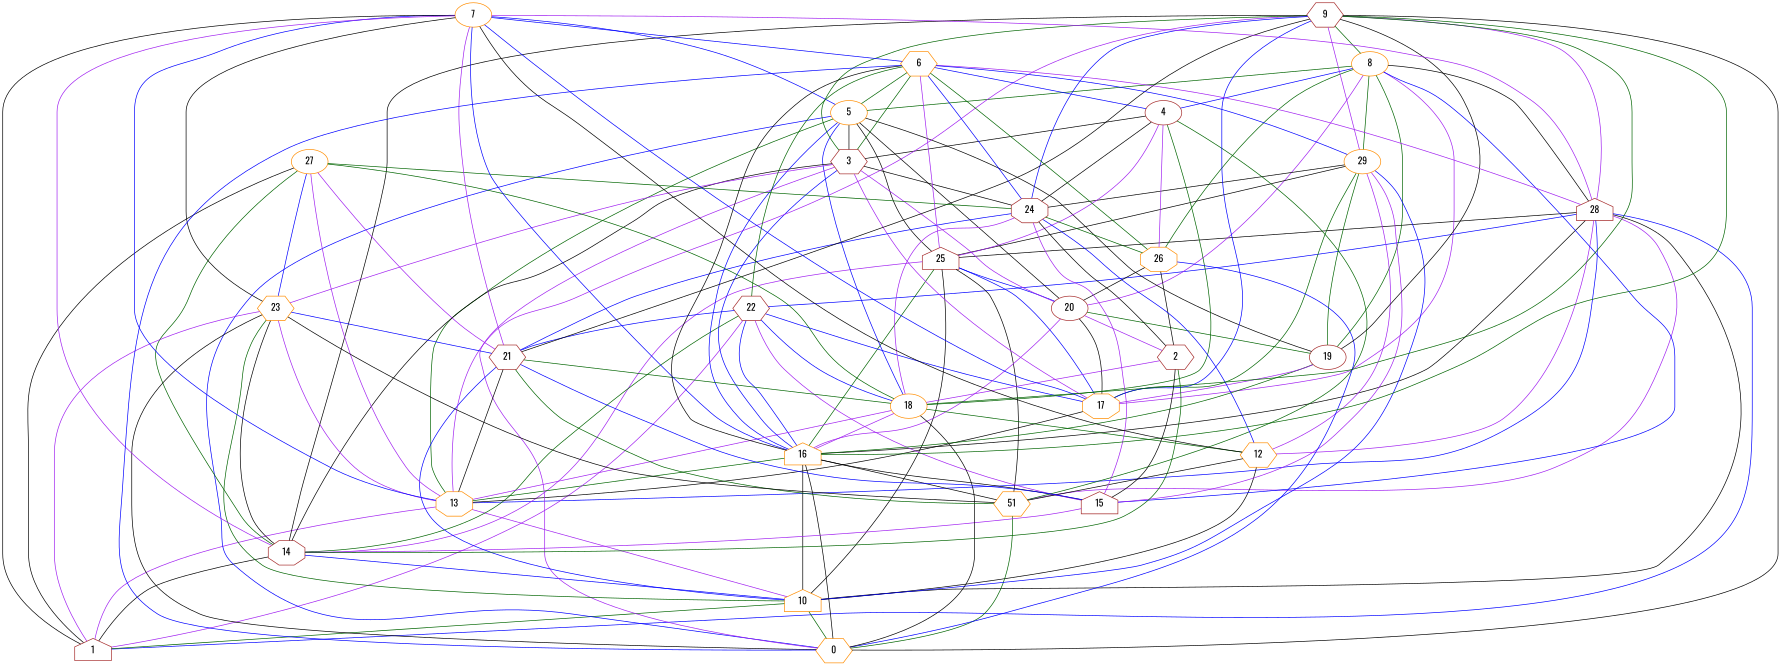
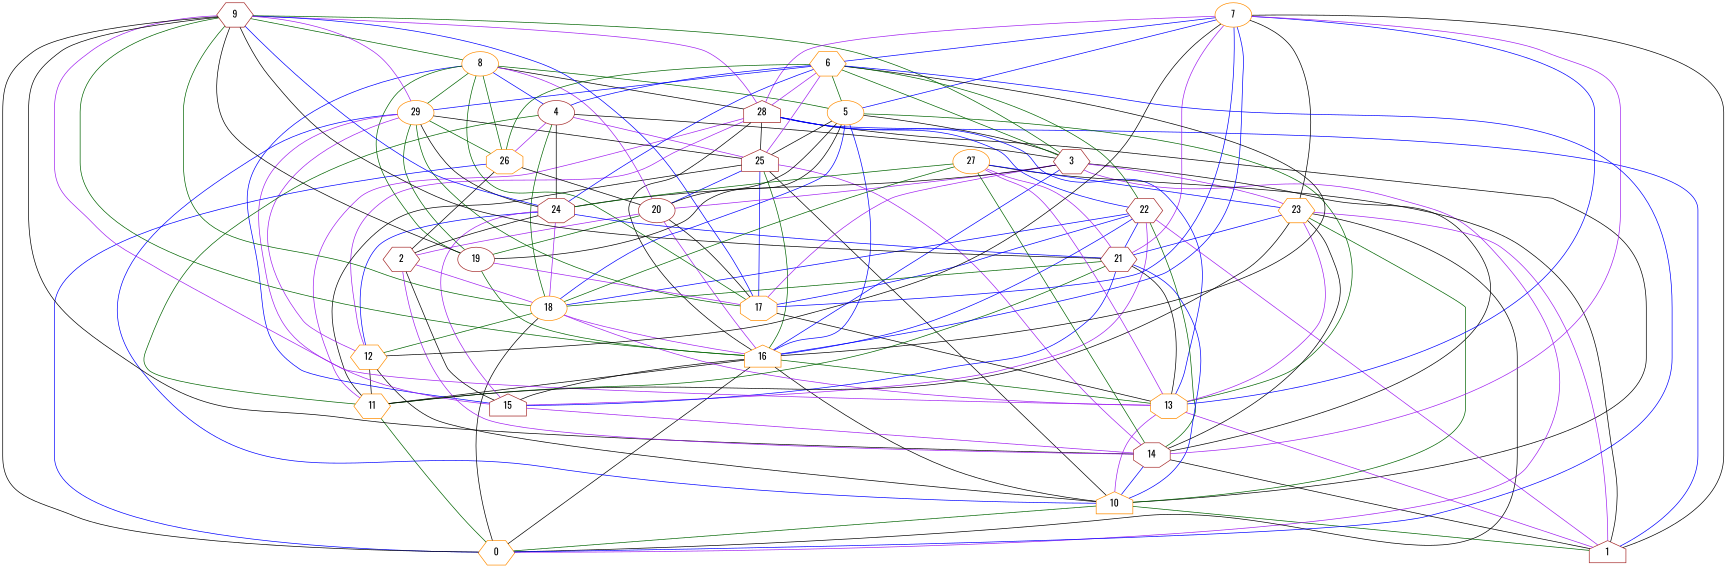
edge "24" -- "26": now "29" -- "26"
edge "8" -- "17": color purple -> darkgreen
edge "5" -- "0": removed
node "51": label "51" -> "11"
edge "2" -- "14": color darkgreen -> purple
